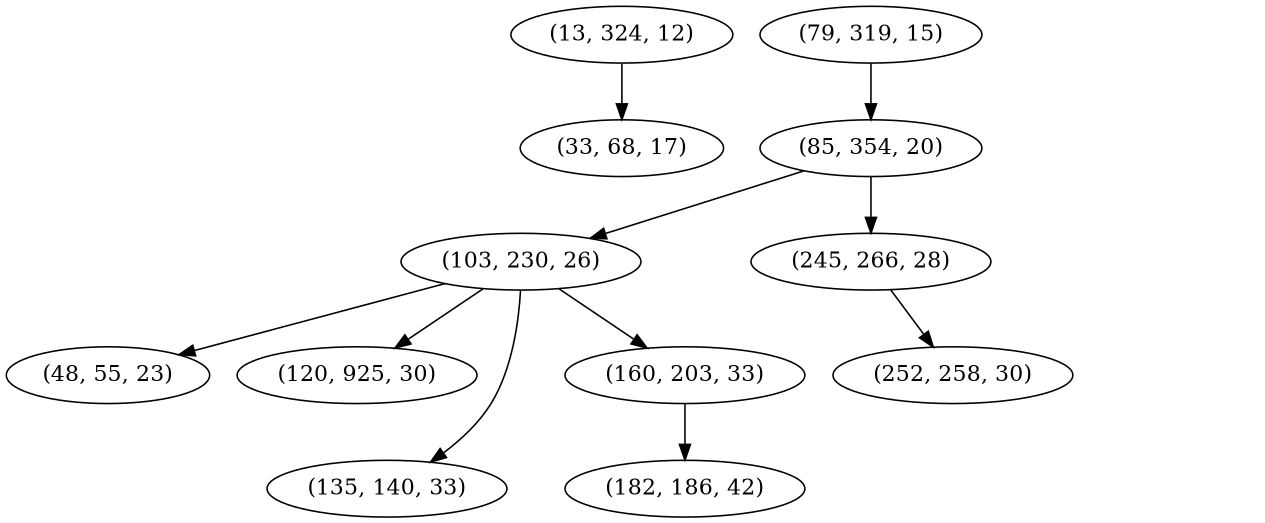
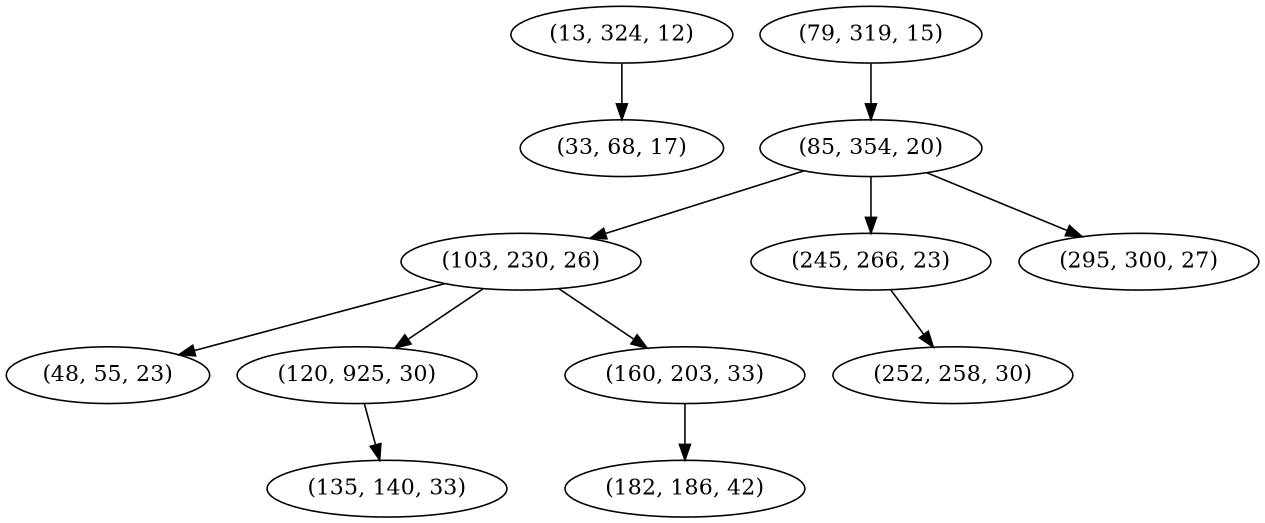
node "(245, 266, 28)": label "(245, 266, 28)" -> "(245, 266, 23)"
node "(295, 300, 27)": added
edge "(103, 230, 26)" -> "(135, 140, 33)": now "(120, 925, 30)" -> "(135, 140, 33)"
